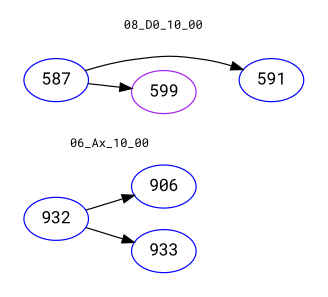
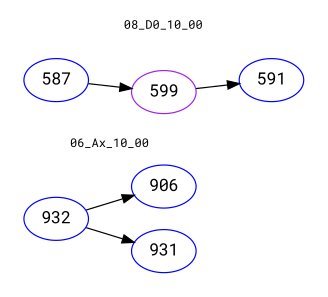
edge "587" -> "591": now "599" -> "591"
node "933": label "933" -> "931"
